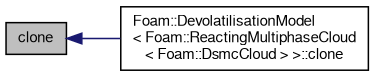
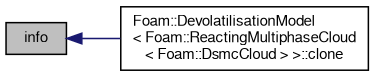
node "clone": label "clone" -> "info"
